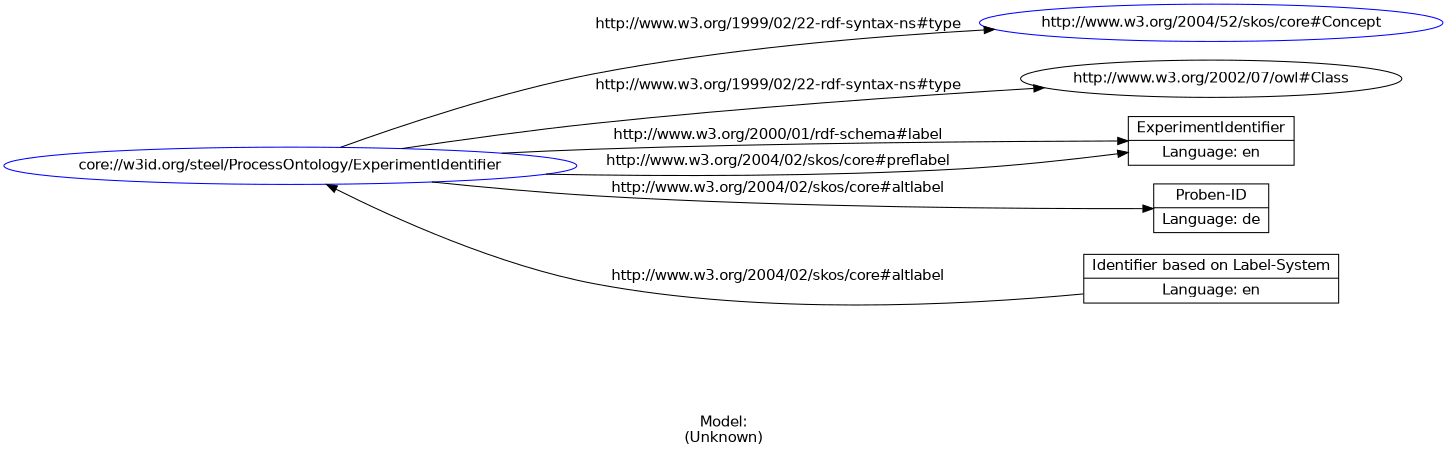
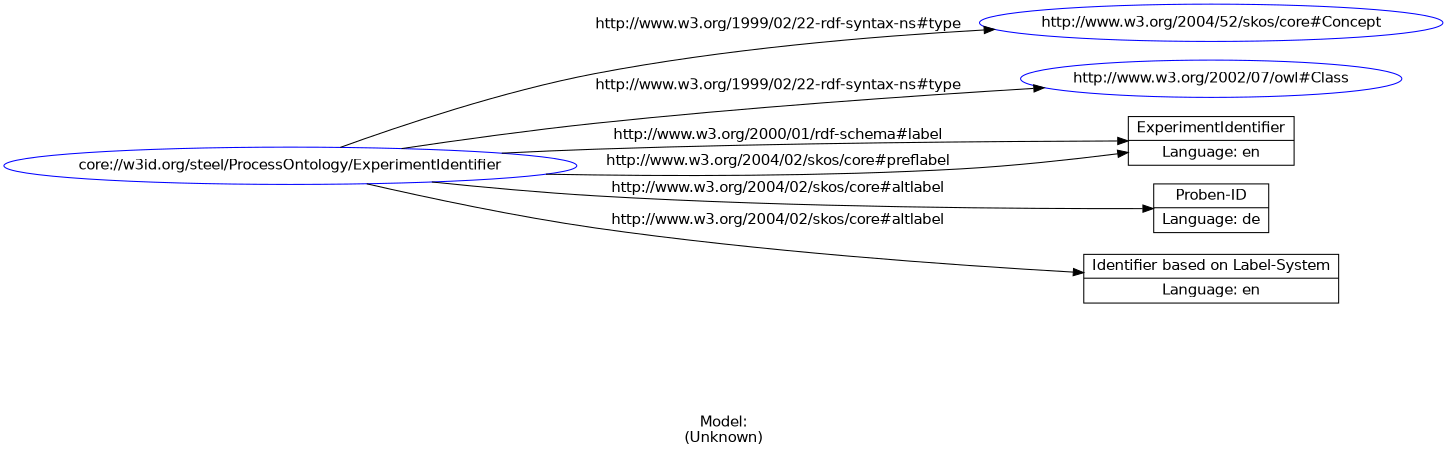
node "http://www.w3.org/2002/07/owl#Class": color black -> blue
edge "Identifier based on Label-System" -> "core://w3id.org/steel/ProcessOntology/ExperimentIdentifier": reversed
